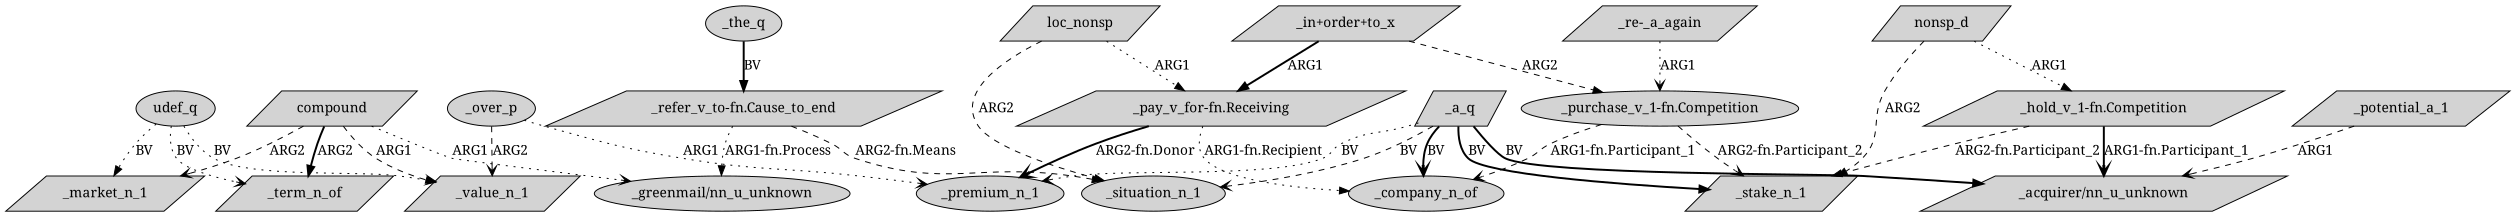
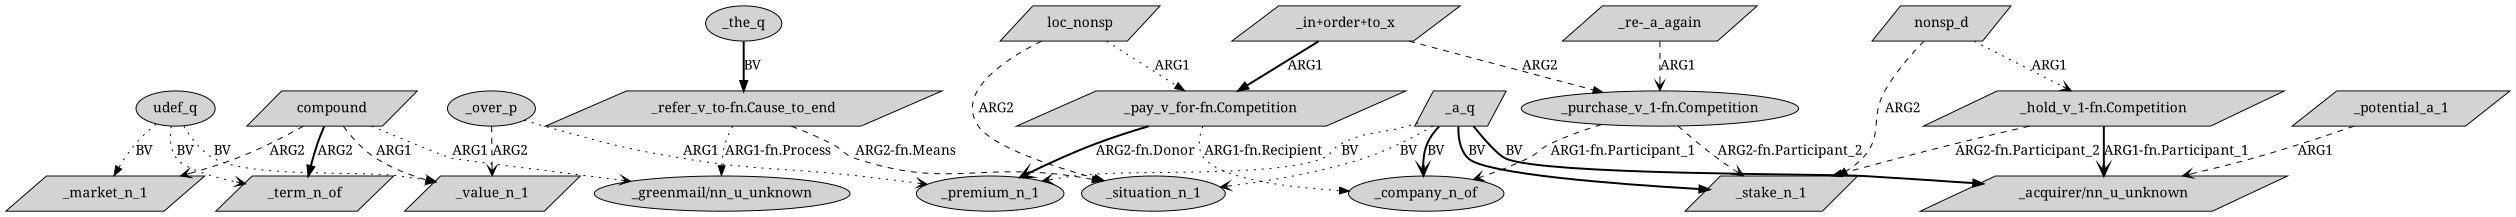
edge "_re-_a_again" -> "_purchase_v_1-fn.Competition": style dotted -> dashed
edge "nonsp_d" -> "_hold_v_1-fn.Competition": arrowhead normal -> vee
node "_pay_v_for-fn.Receiving": label "_pay_v_for-fn.Receiving" -> "_pay_v_for-fn.Competition"
edge "_a_q" -> "_situation_n_1": style dashed -> dotted
